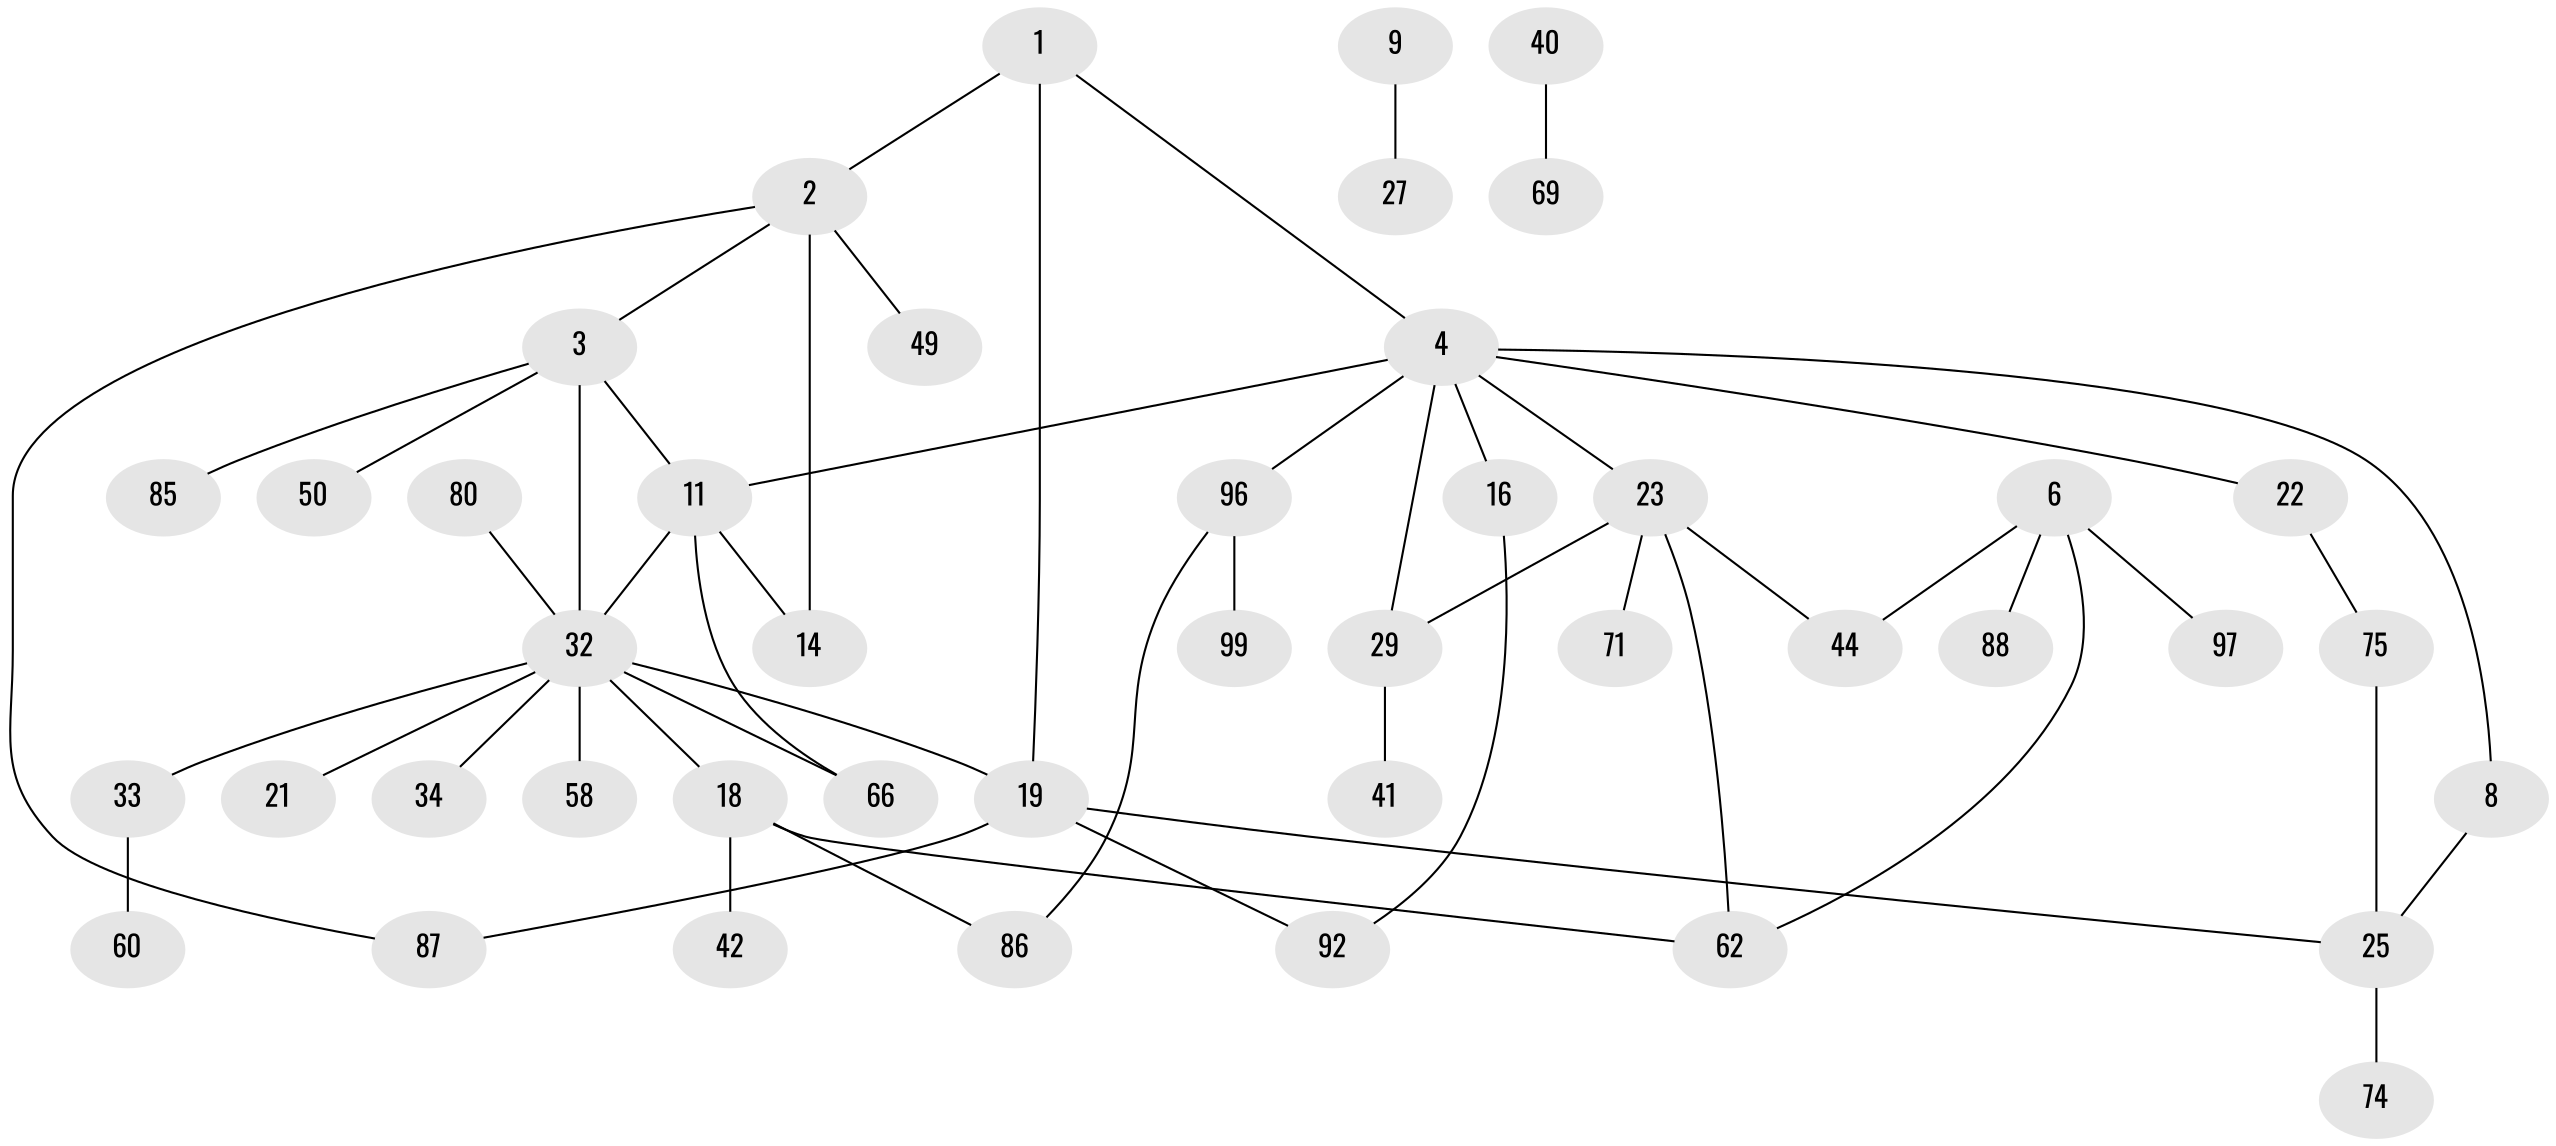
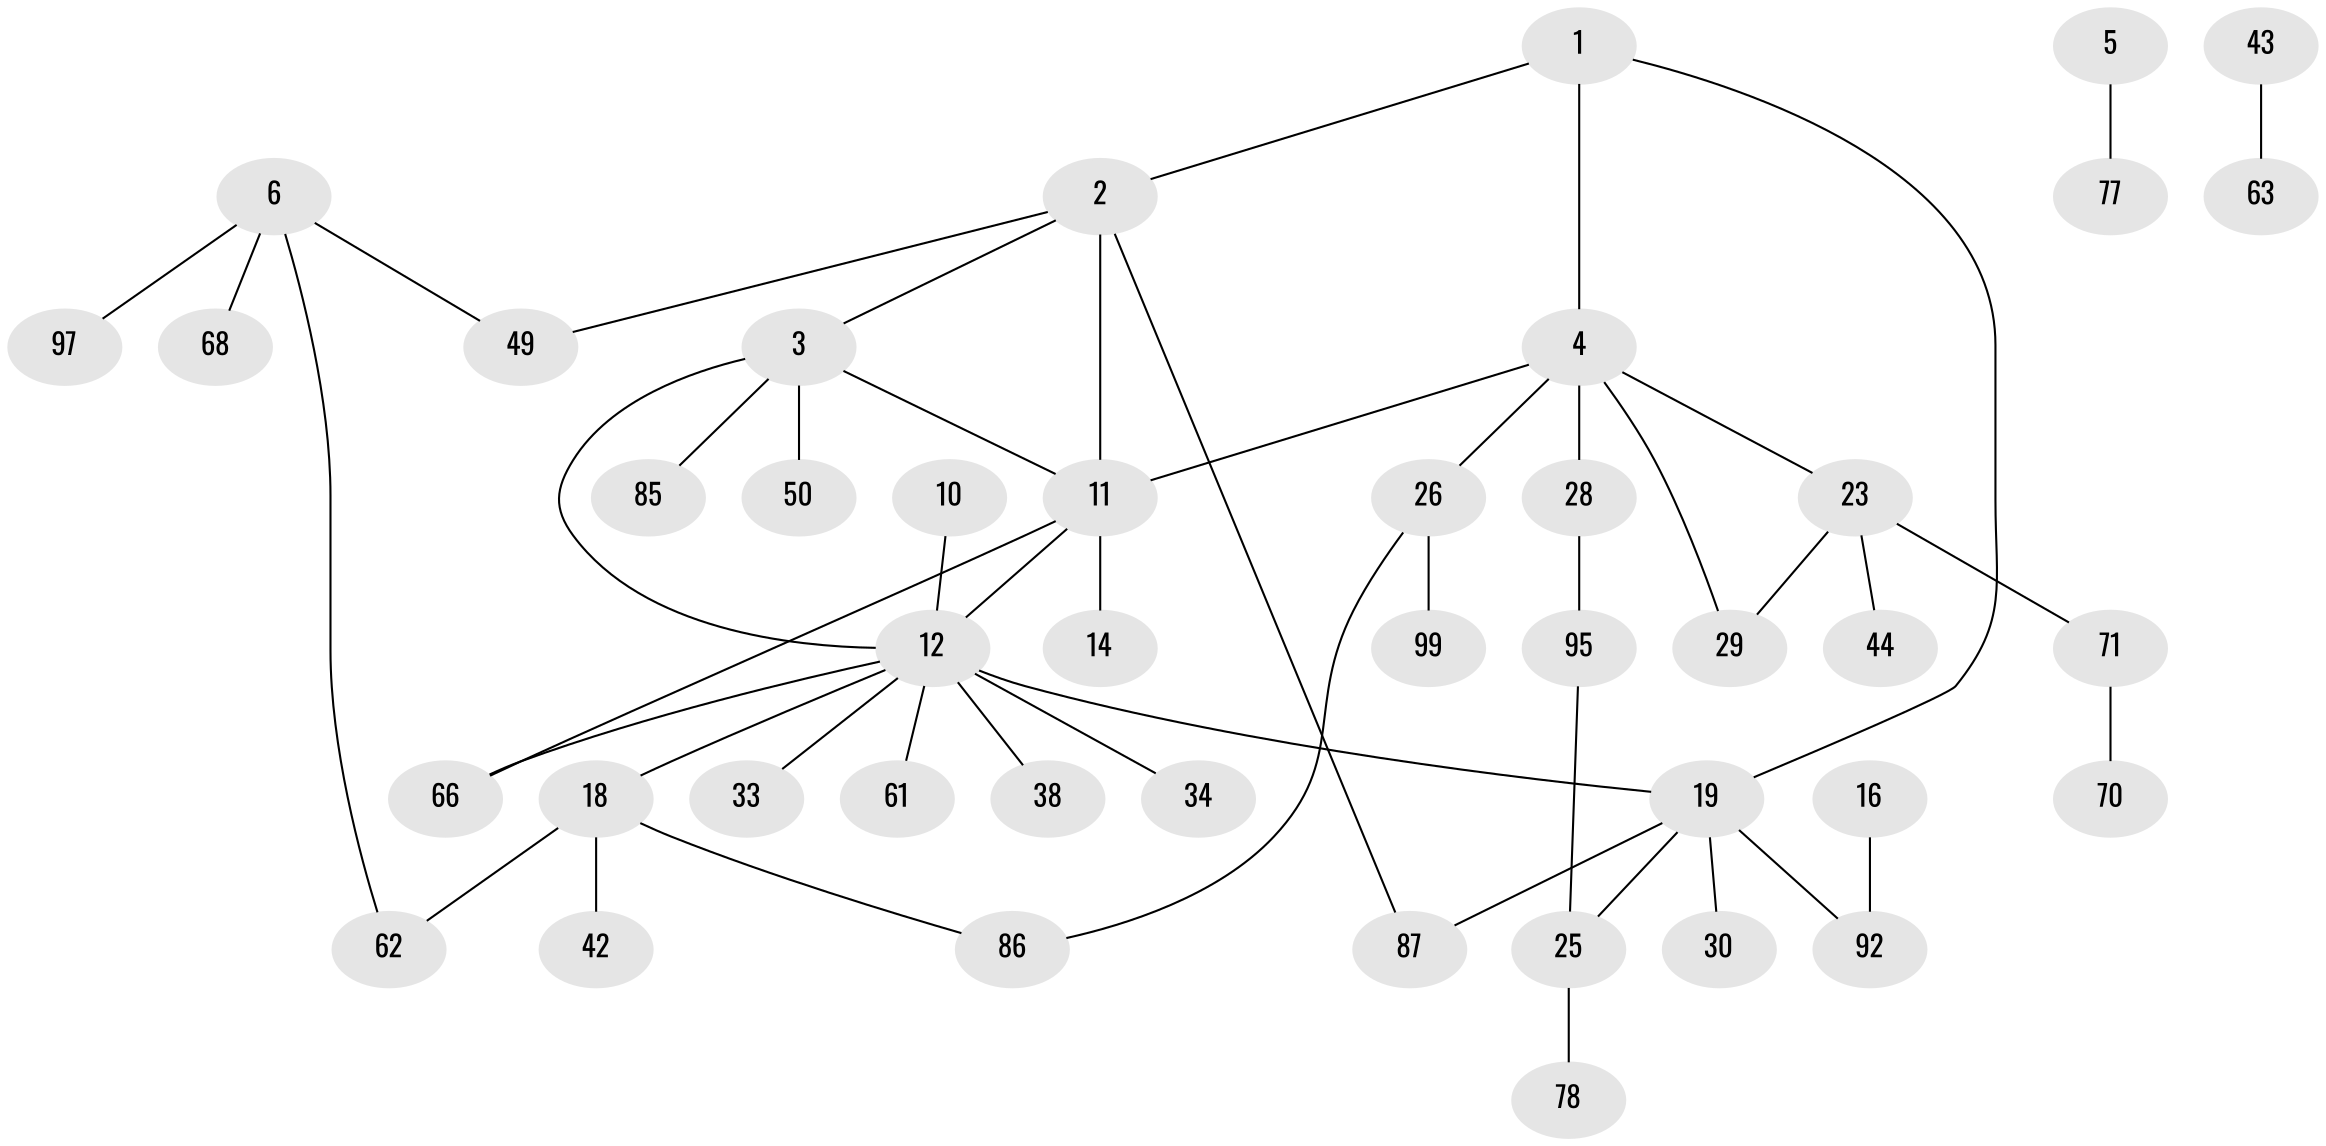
node "9": label "9" -> "5"
node "40": label "40" -> "43"
node "27": label "27" -> "77"
node "69": label "69" -> "63"
edge "2" -- "14": now "2" -- "11"
edge "4" -- "16": removed
node "80": label "80" -> "10"
node "96": label "96" -> "26"
node "22": label "22" -> "28"
edge "6" -- "44": now "6" -- "49"
node "32": label "32" -> "12"
node "88": label "88" -> "68"
node "75": label "75" -> "95"
edge "23" -- "62": removed
node "21": label "21" -> "61"
node "58": label "58" -> "38"
node "41": removed
node "70": added
node "8": removed
node "60": removed
node "30": added
node "74": label "74" -> "78"
